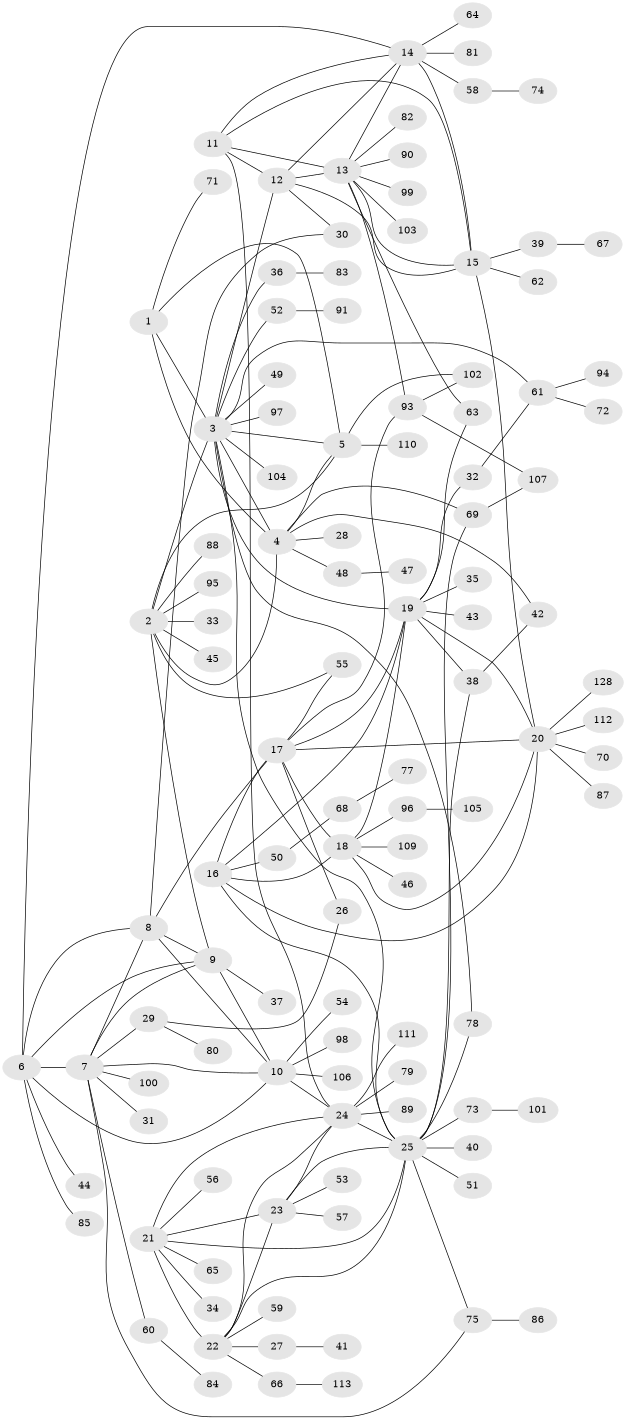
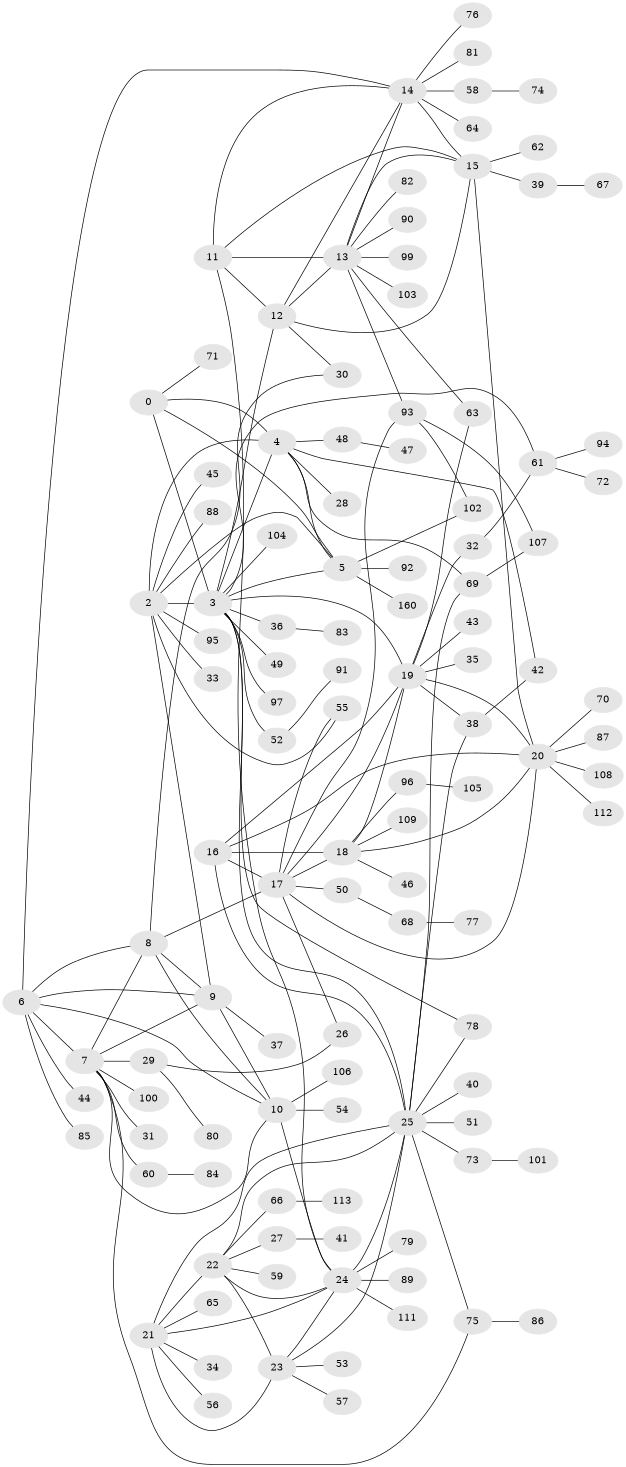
node "76": added
node "1": label "1" -> "0"
node "110": label "110" -> "160"
node "92": added
node "128": label "128" -> "108"
edge "50" -- "16": now "50" -- "17"
node "98": removed
